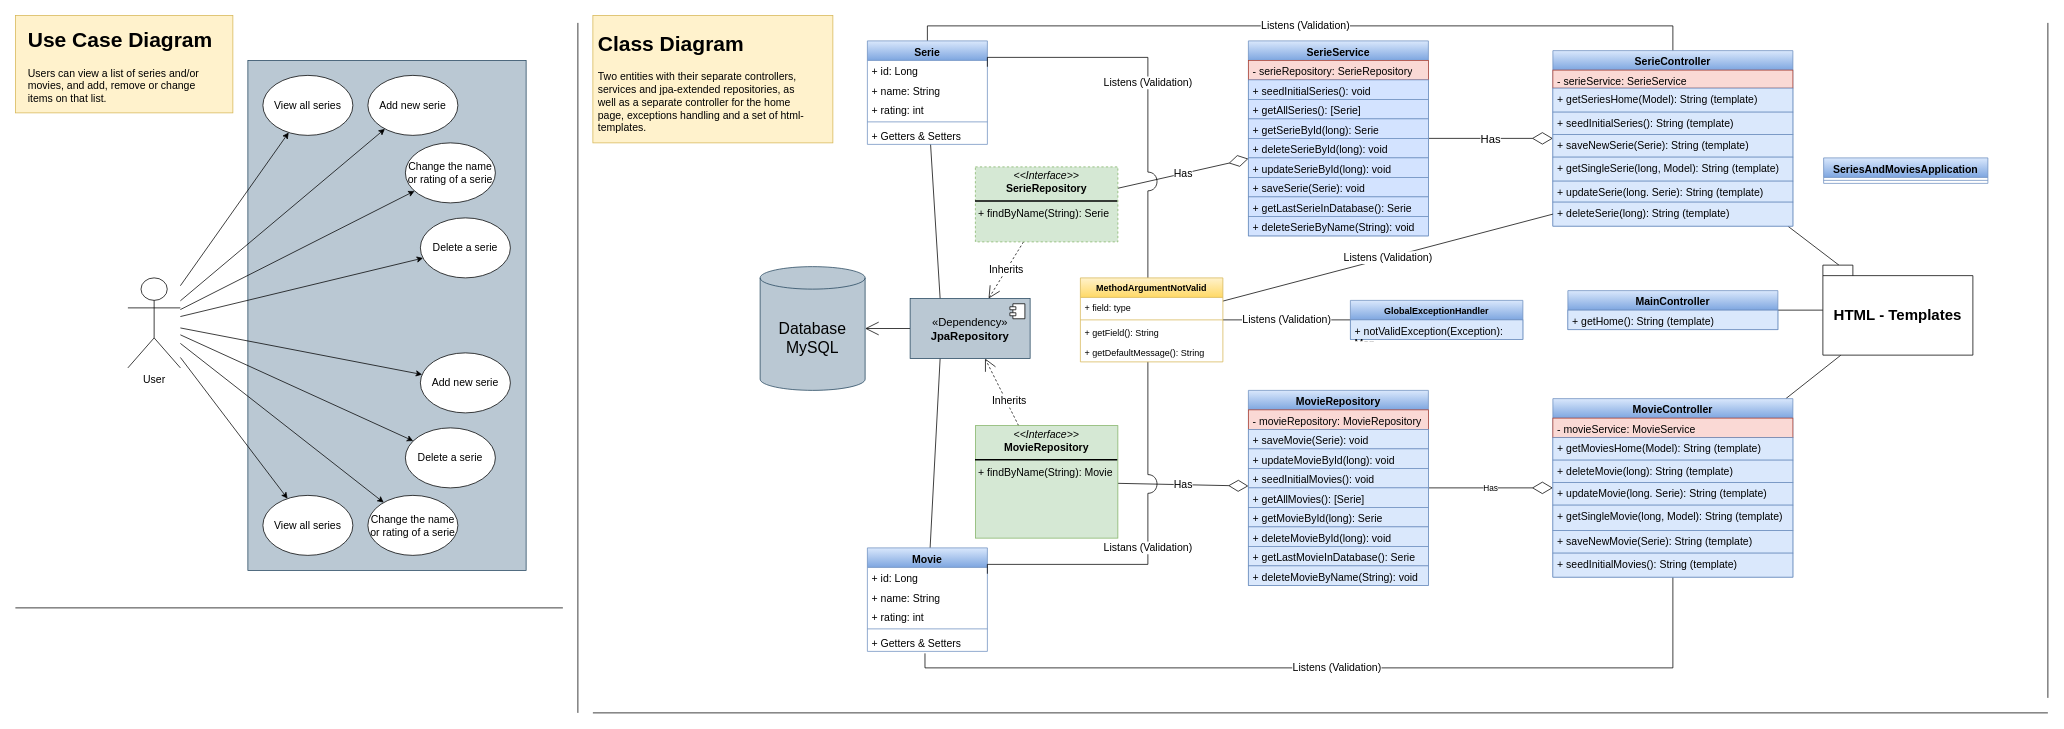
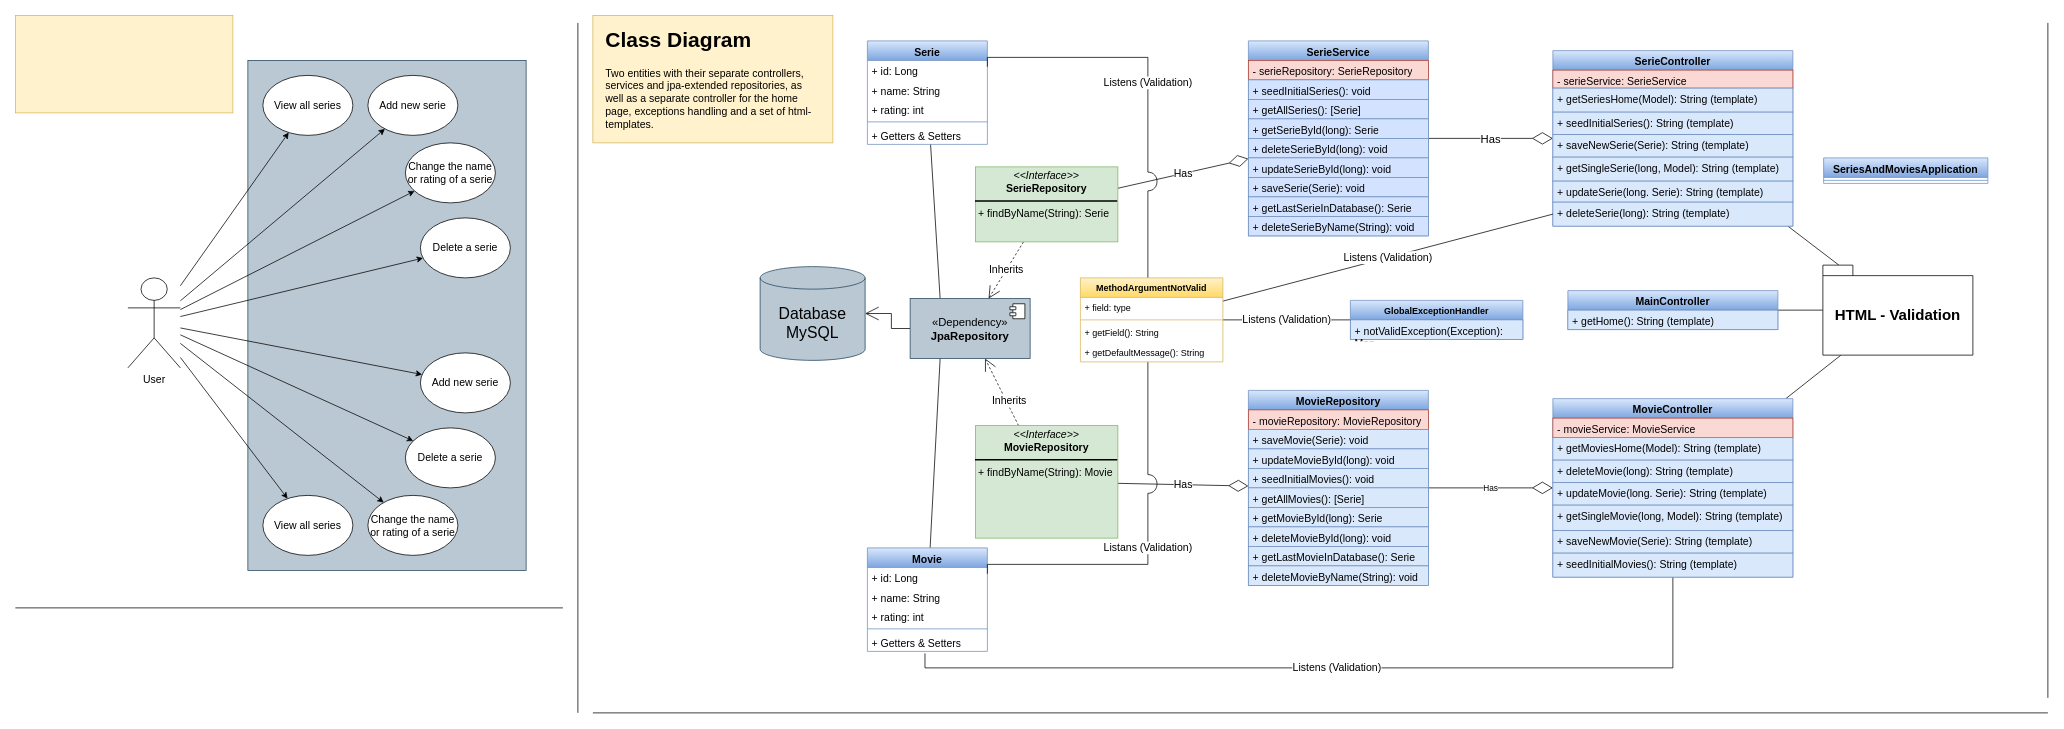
edge "Serie" -- "SerieController": removed, label "Listens (Validation)"
node "Use Case DiagramUsers can view a list of series and/or movies, and add, remove or change items on that list.": removed
node "Class DiagramTwo entities with their separate controllers, services and jpa-extended repositories, as well as a separate controller for the home page, exceptions handling and a set of html-templates.": moved (704, 83) -> (711, 79)
node "<<Interface>> SerieRepository + findByName(String): Serie": style dashed -> solid
node "HTML - Templates": label "HTML - Templates" -> "HTML - Validation"
node "Database MySQL": size 105x124 -> 105x94
